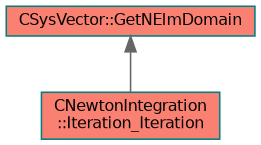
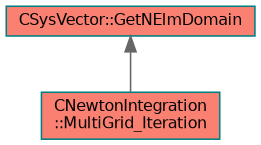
node "CNewtonIntegration ::Iteration_Iteration": label "CNewtonIntegration ::Iteration_Iteration" -> "CNewtonIntegration ::MultiGrid_Iteration"
